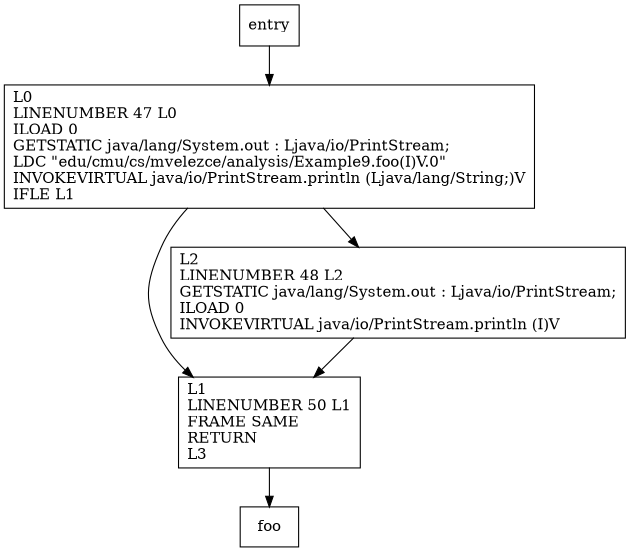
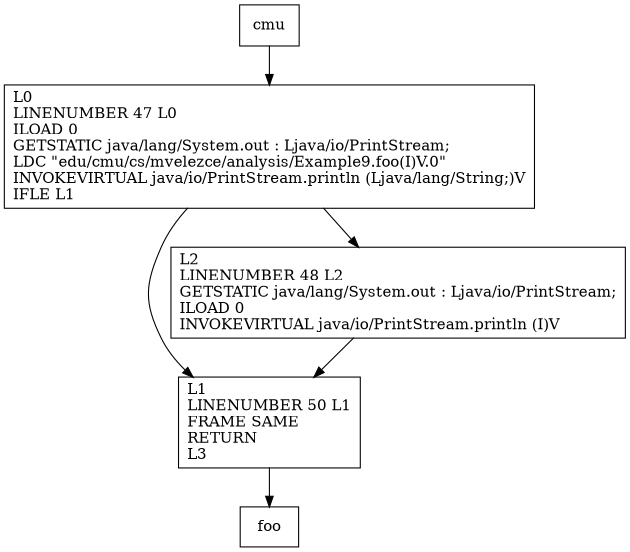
node "entry": label "entry" -> "cmu"
